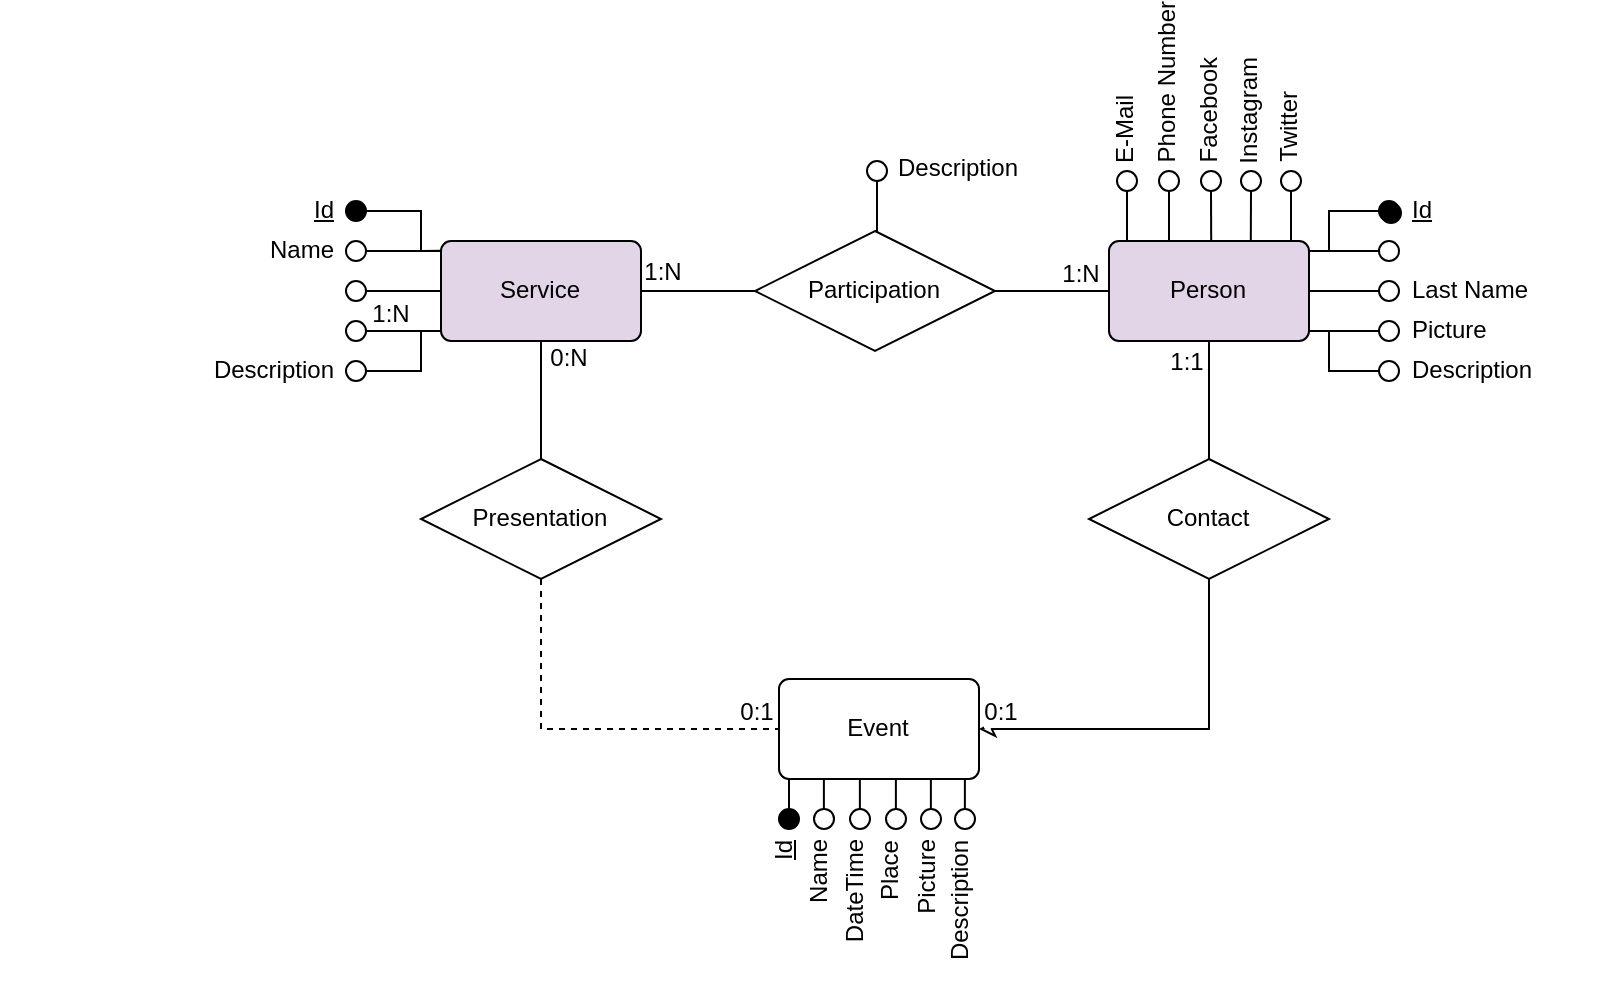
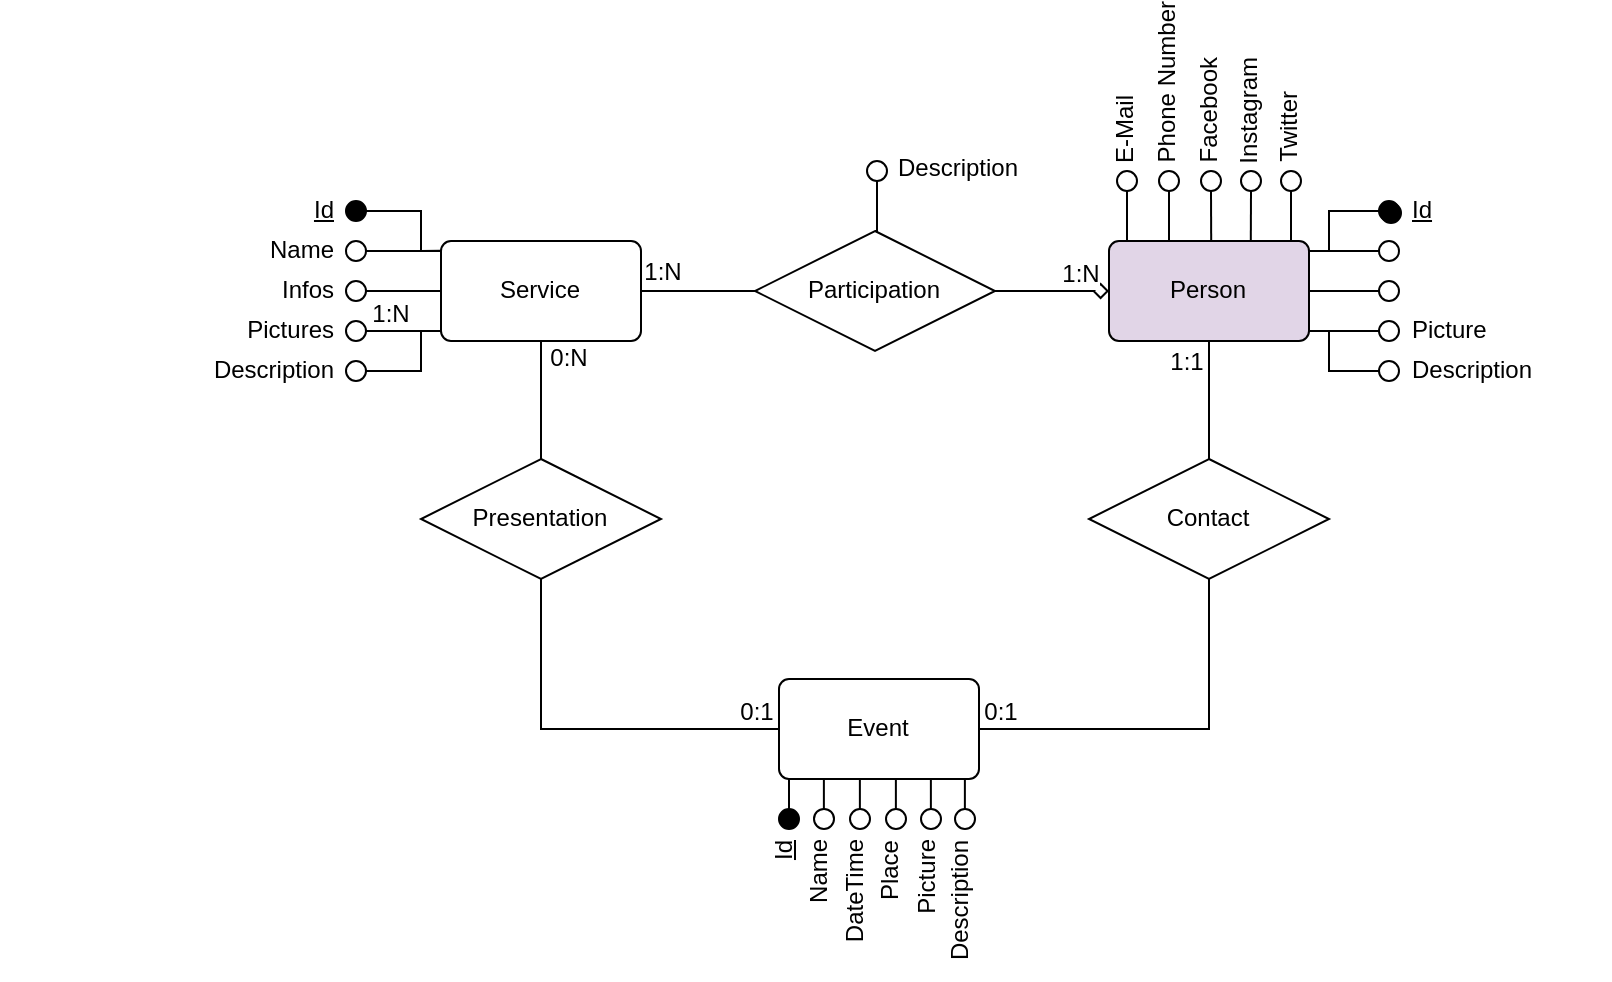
node "Infos": added
node "Service": fillcolor #e1d5e7 -> #ffffff
edge "Participation" -- "Person": arrowhead none -> diamond
node "Last Name": removed
node "Pictures": added
edge "Presentation" -- "Event": style dashed -> solid
edge "Contact" -> "Event": arrowhead classic -> none
